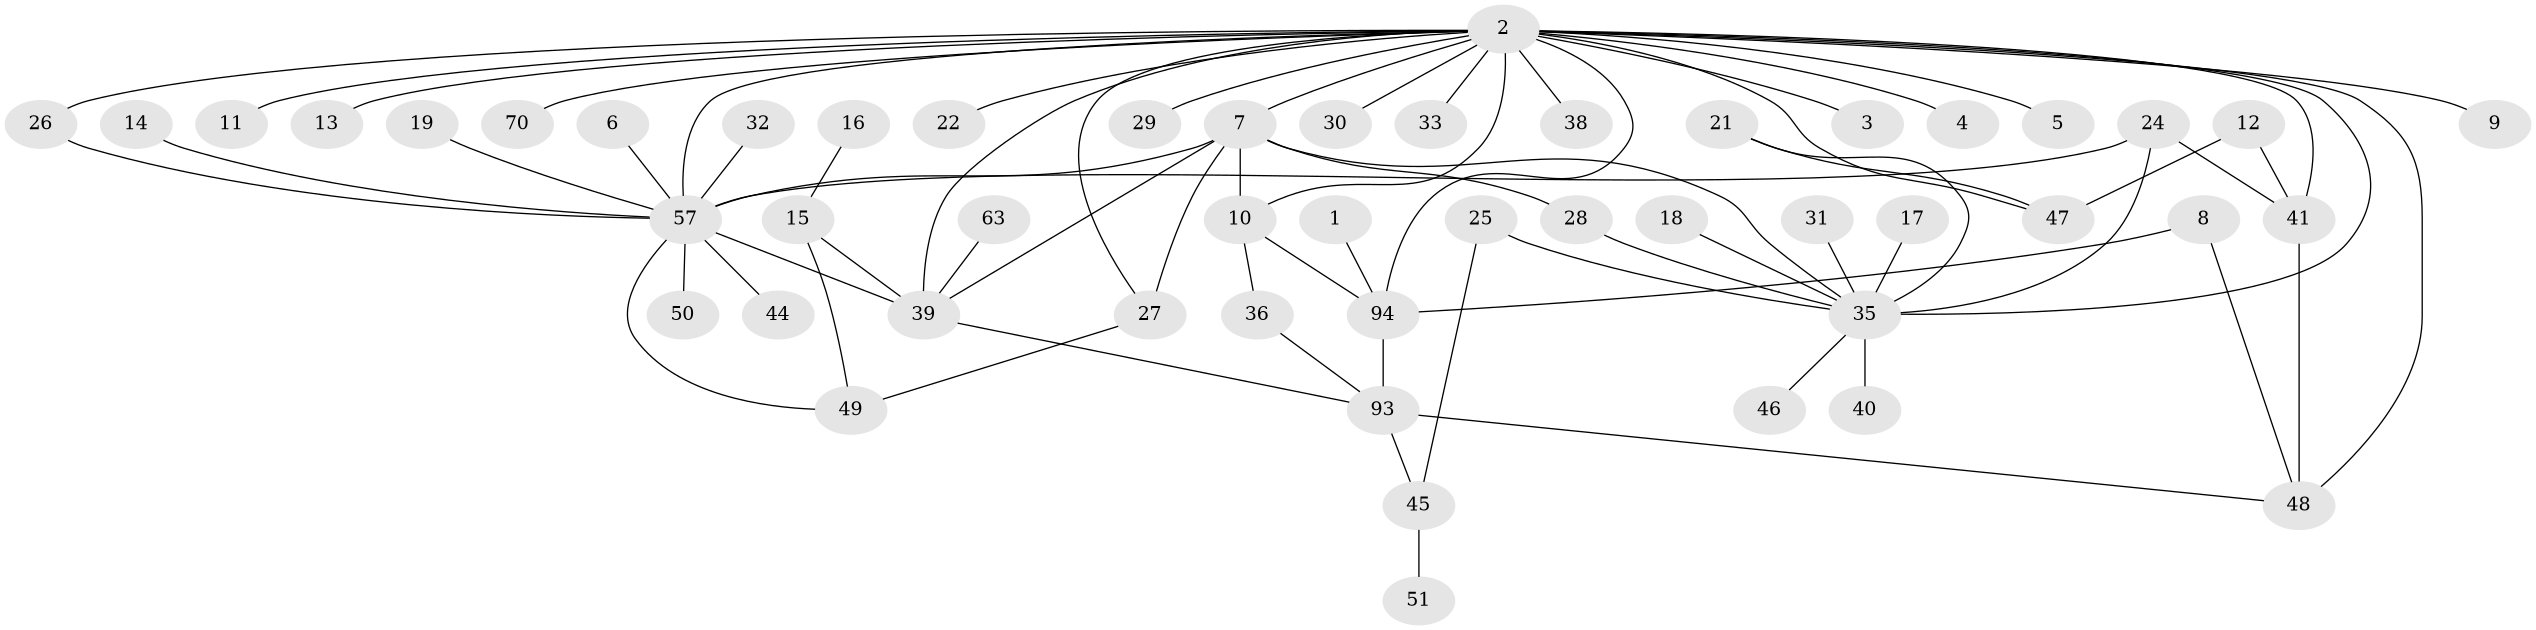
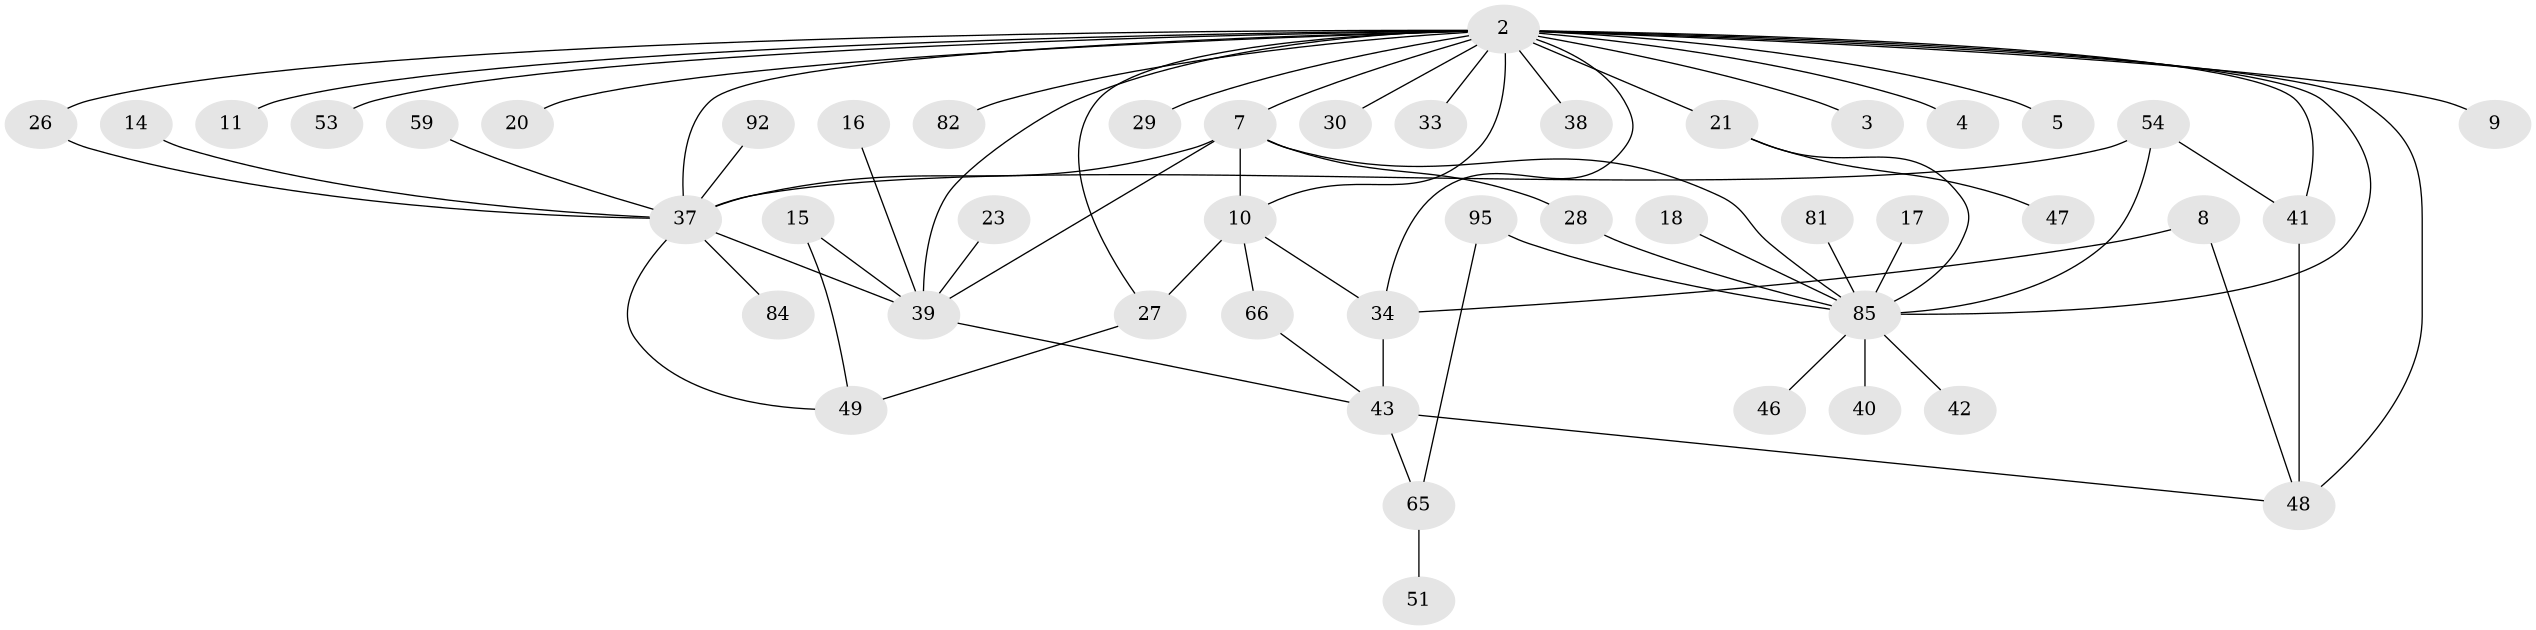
edge "2" -- "47": now "2" -- "21"
node "13": label "13" -> "53"
node "19": label "19" -> "59"
node "70": label "70" -> "20"
node "6": removed
node "32": label "32" -> "92"
node "22": label "22" -> "82"
node "24": label "24" -> "54"
node "12": removed
edge "16" -- "15": now "16" -- "39"
edge "7" -- "27": now "10" -- "27"
node "57": label "57" -> "37"
node "63": label "63" -> "23"
node "1": removed
node "25": label "25" -> "95"
node "31": label "31" -> "81"
node "50": removed
node "44": label "44" -> "84"
node "36": label "36" -> "66"
node "94": label "94" -> "34"
node "35": label "35" -> "85"
node "93": label "93" -> "43"
node "42": added
node "45": label "45" -> "65"
